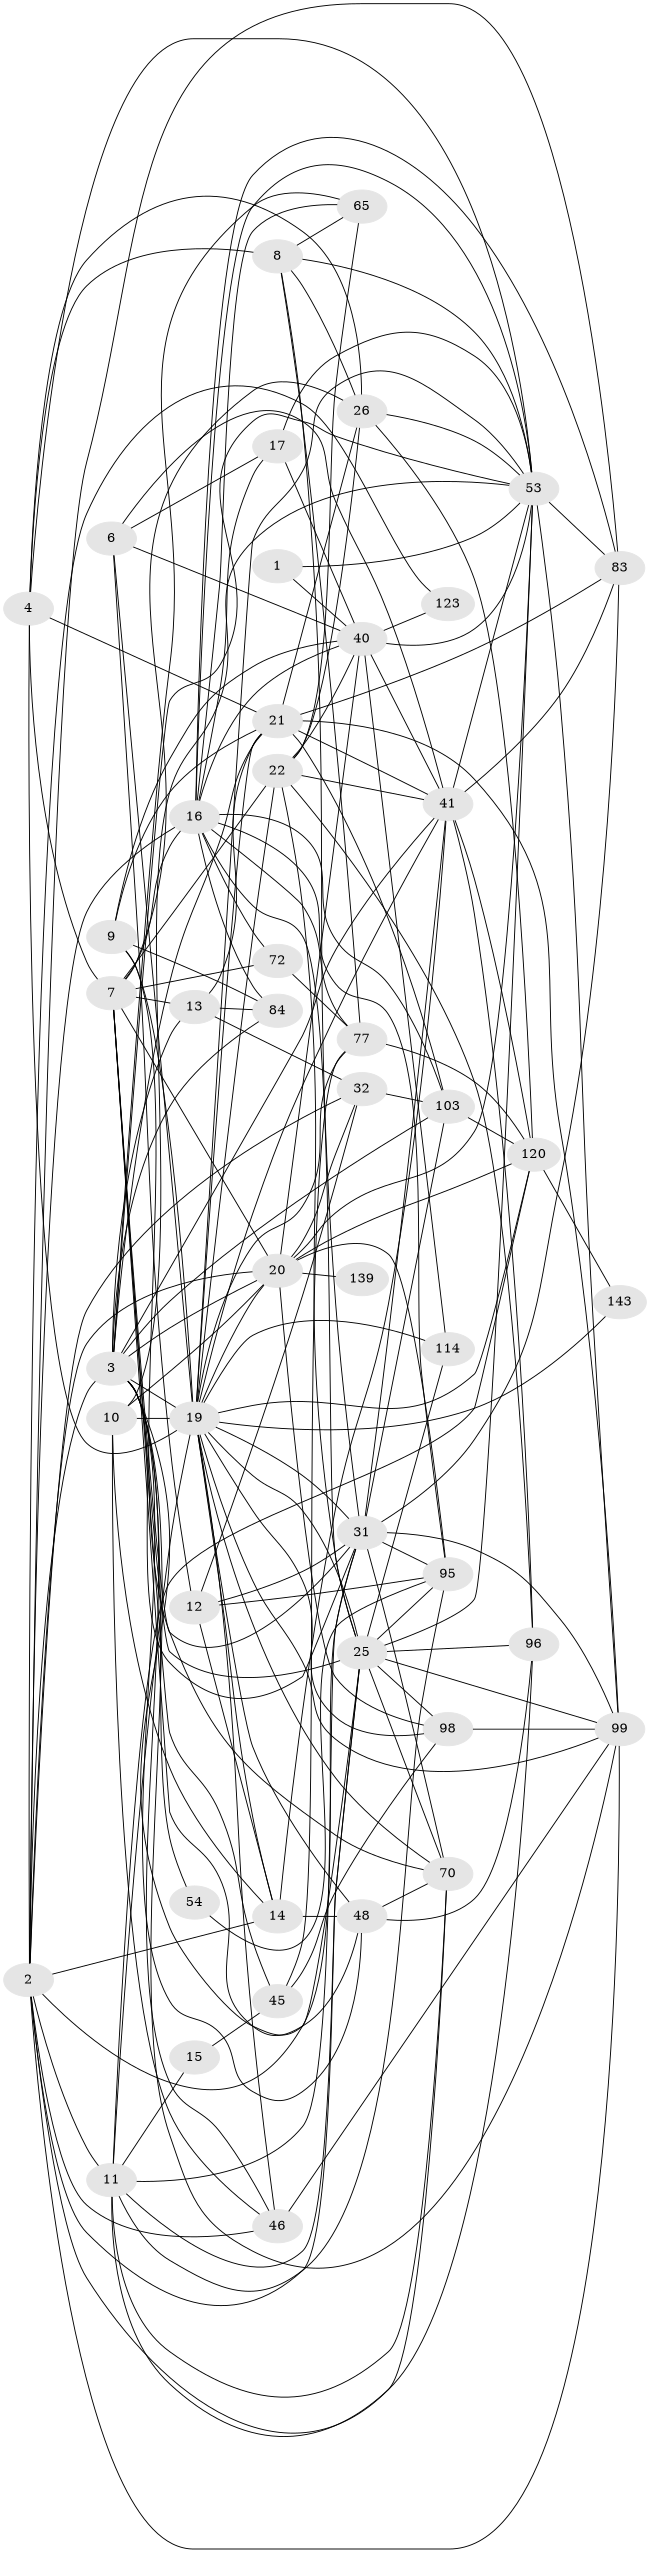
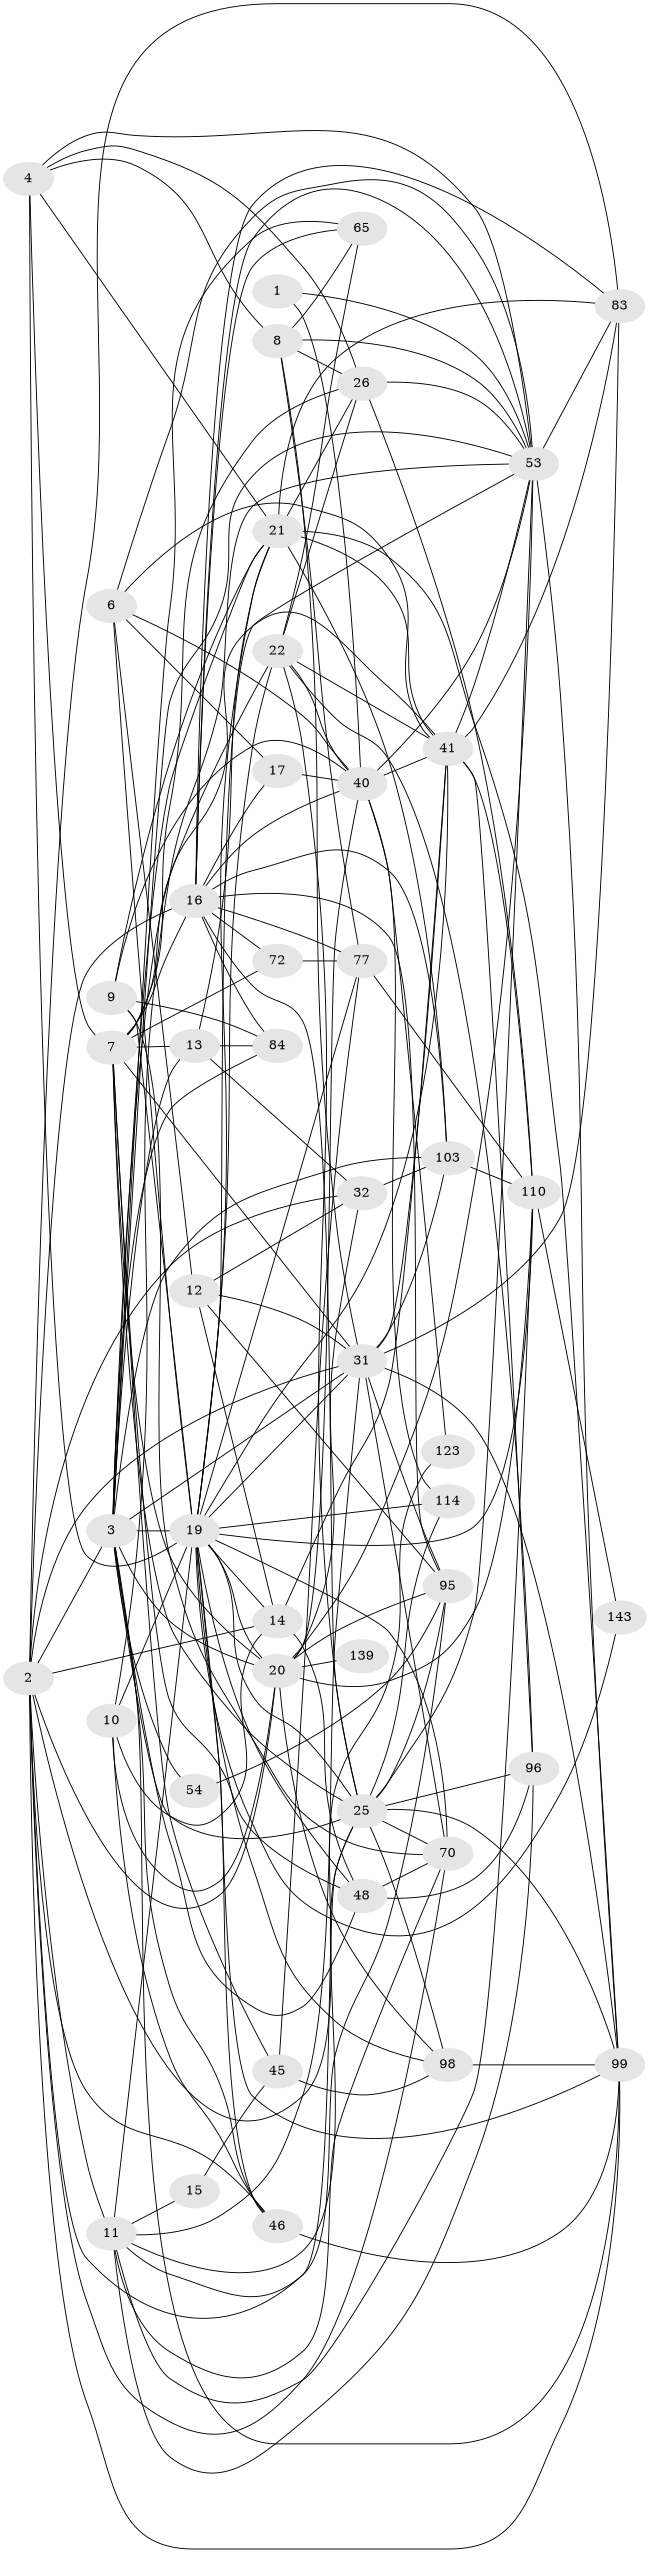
edge "17" -- "53": now "6" -- "53"
node "120": label "120" -> "110"
